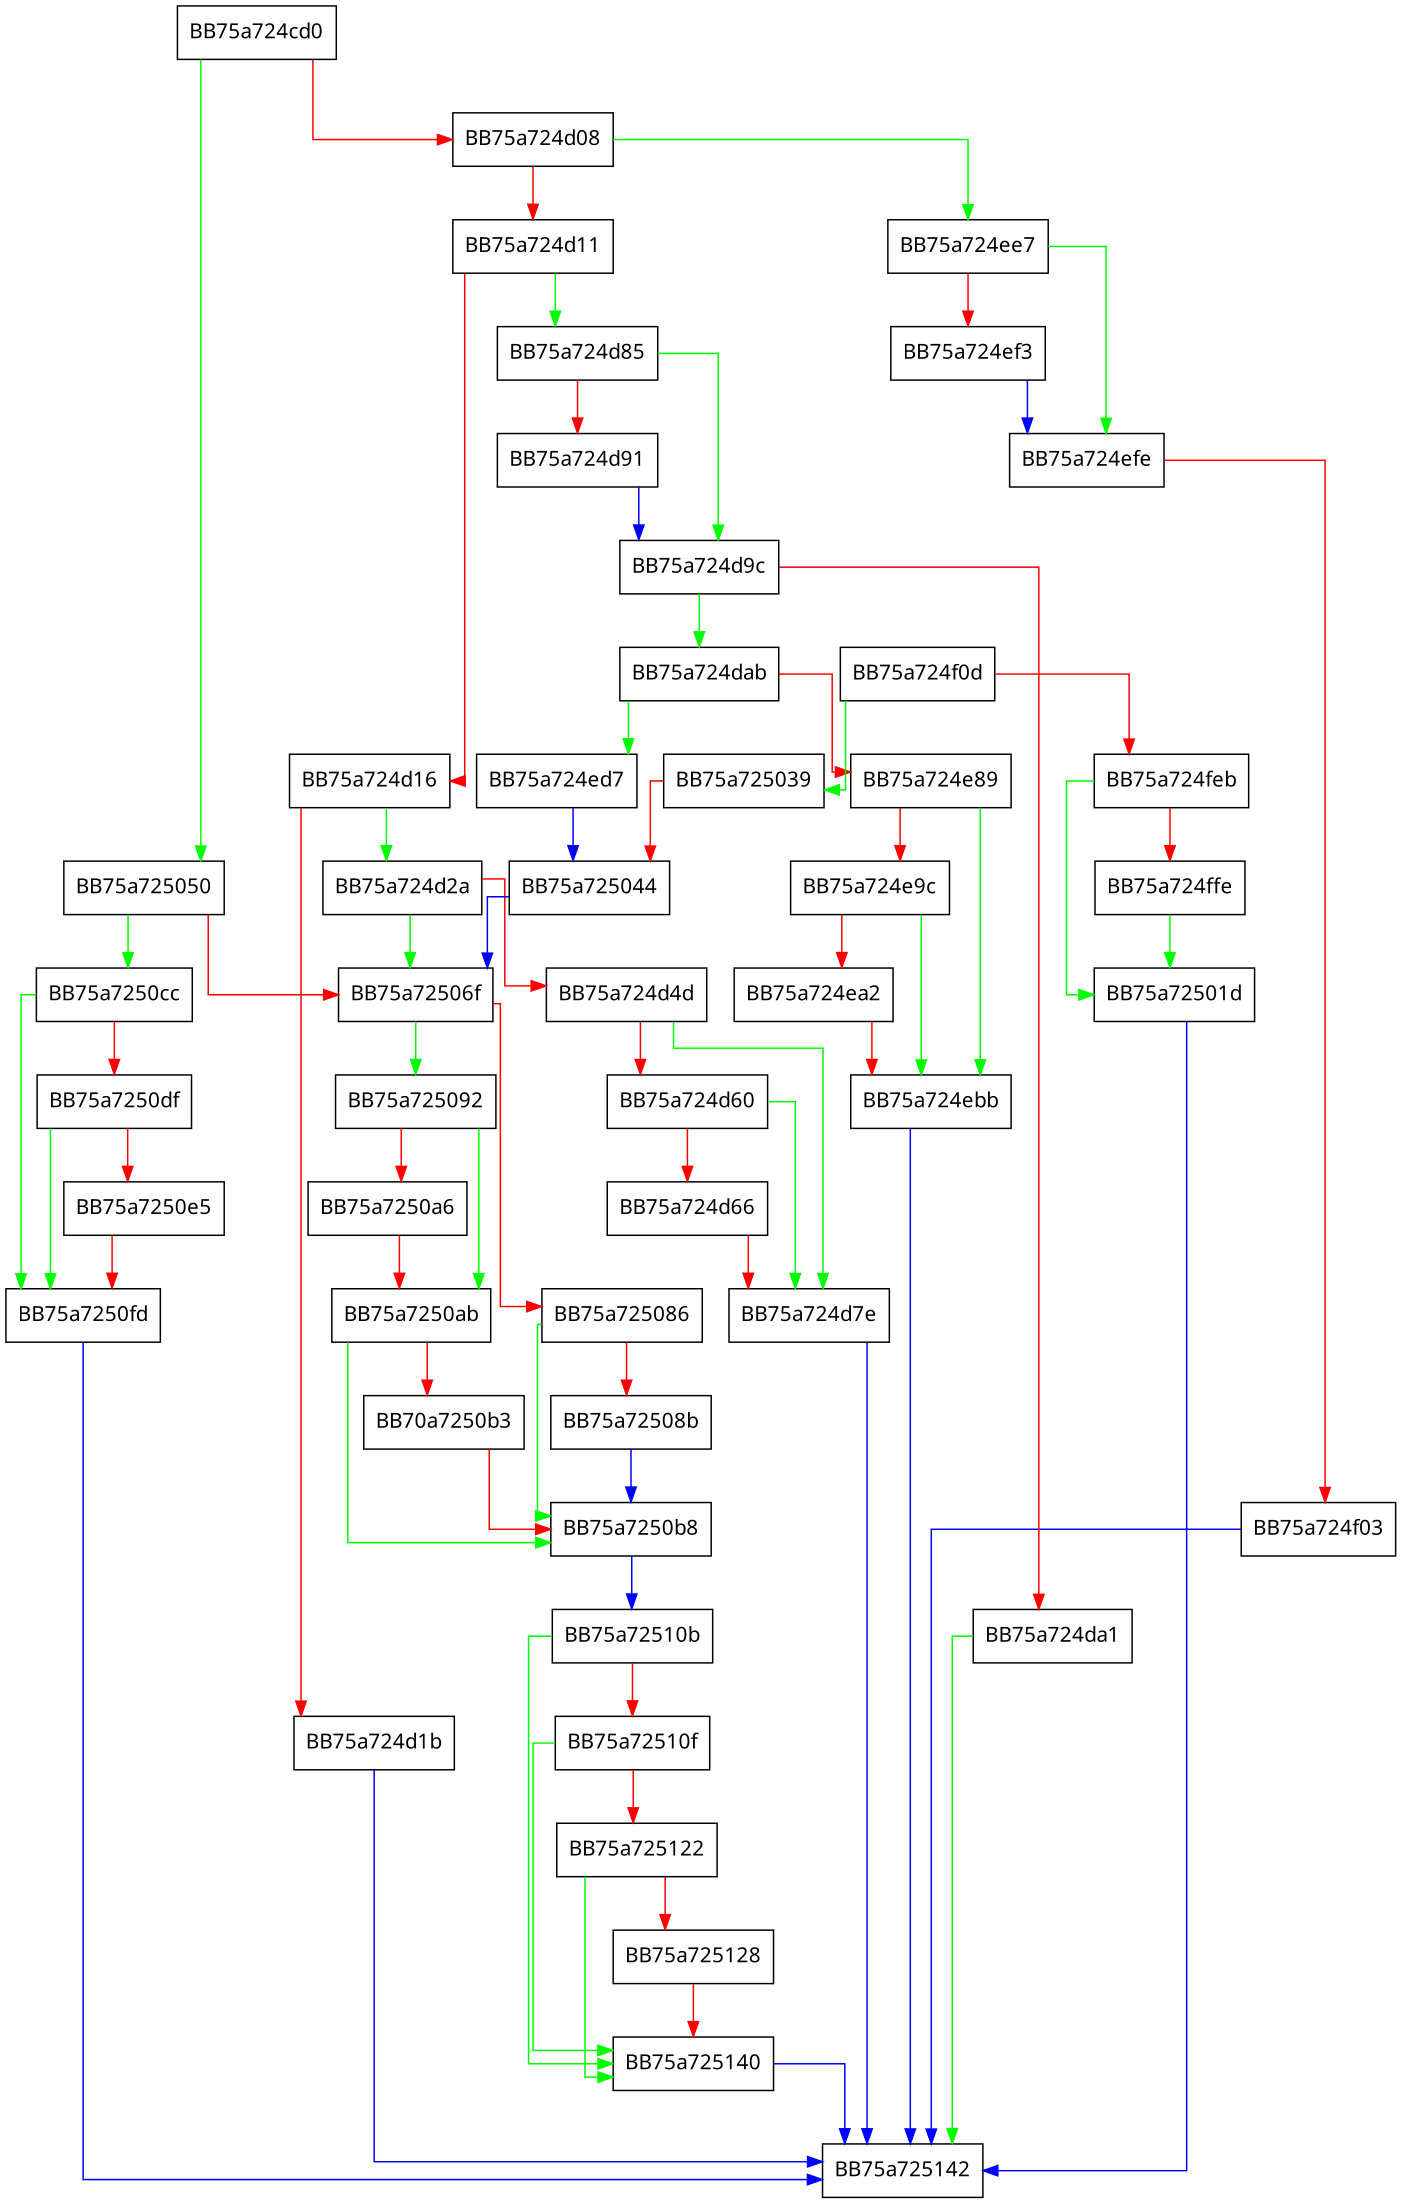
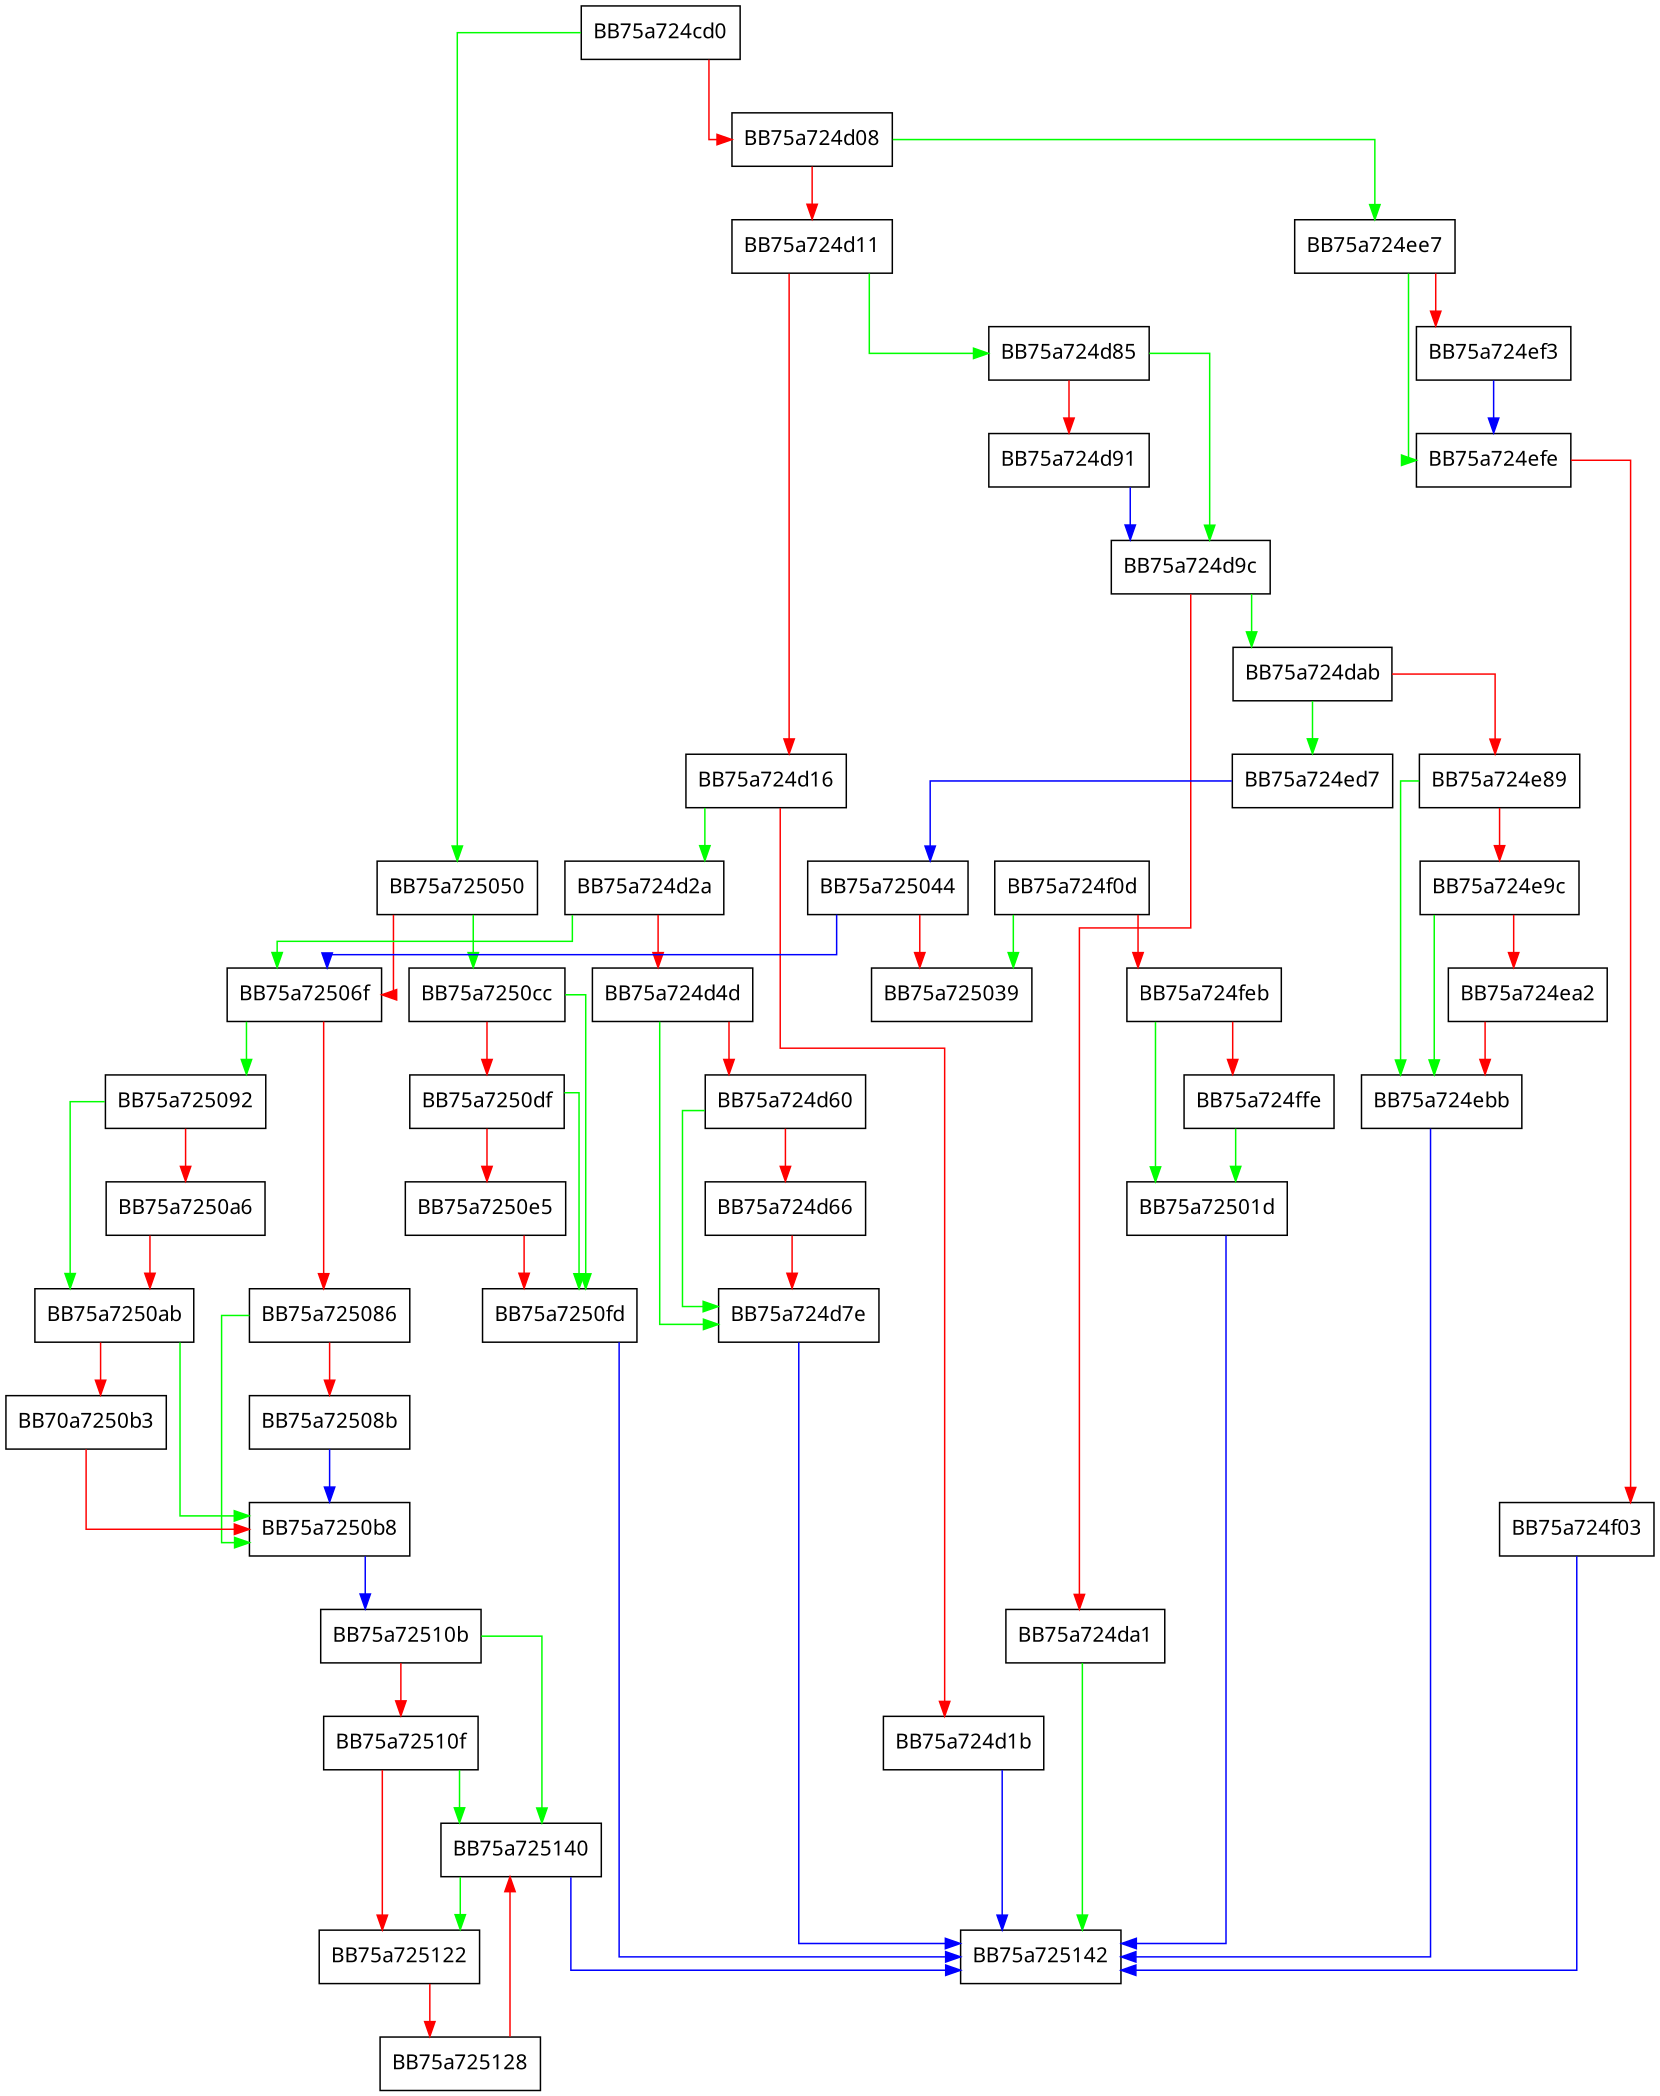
edge "BB75a725039" -> "BB75a725044": reversed
edge "BB75a725122" -> "BB75a725140": reversed
